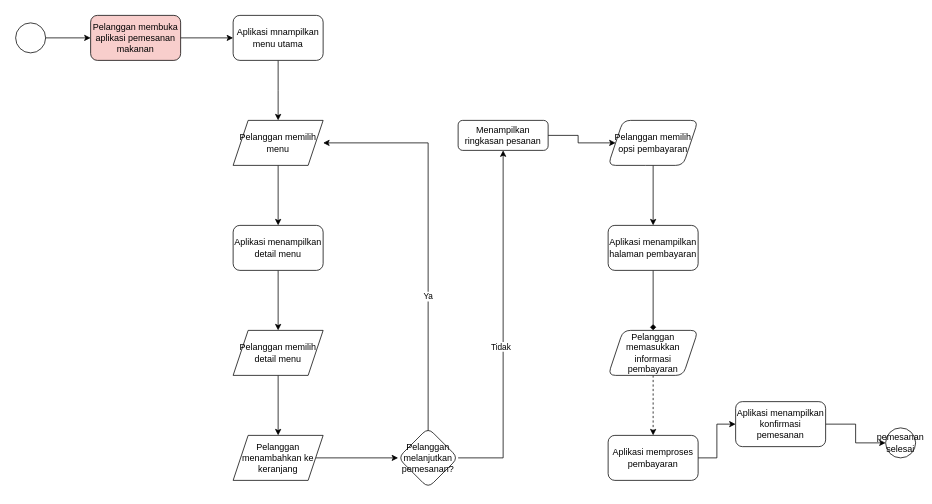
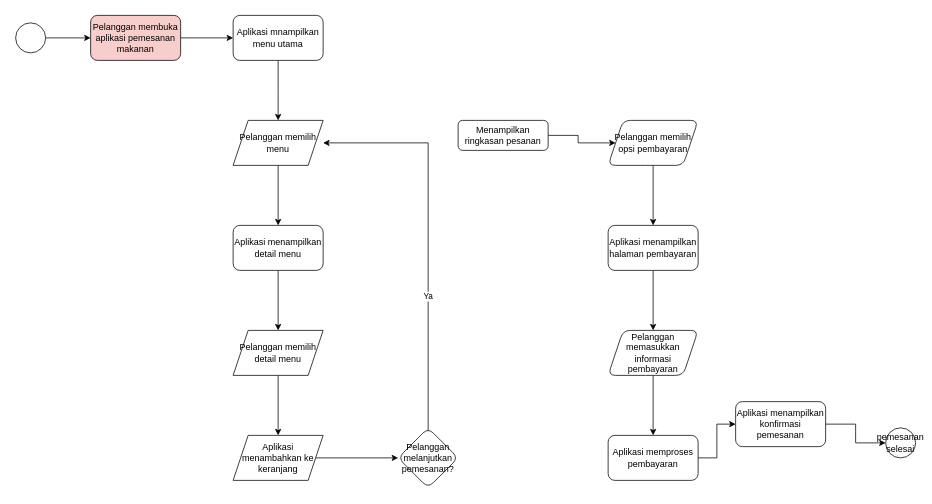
edge "Aplikasi menampilkan halaman pembayaran" -> "Pelanggan memasukkan informasi pembayaran": arrowhead diamond -> classic
edge "Pelanggan melanjutkan pemesanan?" -> "Menampilkan ringkasan pesanan": removed, label "Tidak"
edge "Pelanggan memasukkan informasi pembayaran" -> "Aplikasi memproses pembayaran": style dashed -> solid
node "Pelanggan menambahkan ke keranjang": label "Pelanggan menambahkan ke keranjang" -> "Aplikasi menambahkan ke keranjang"
